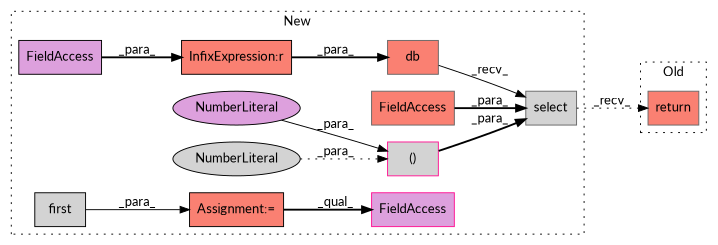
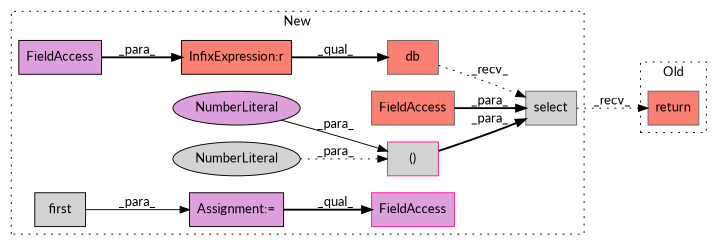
edge "InfixExpression:r" -> "db": label "_para_" -> "_qual_"
edge "db" -> "select": style solid -> dotted
node "Assignment:=": fillcolor salmon -> plum
